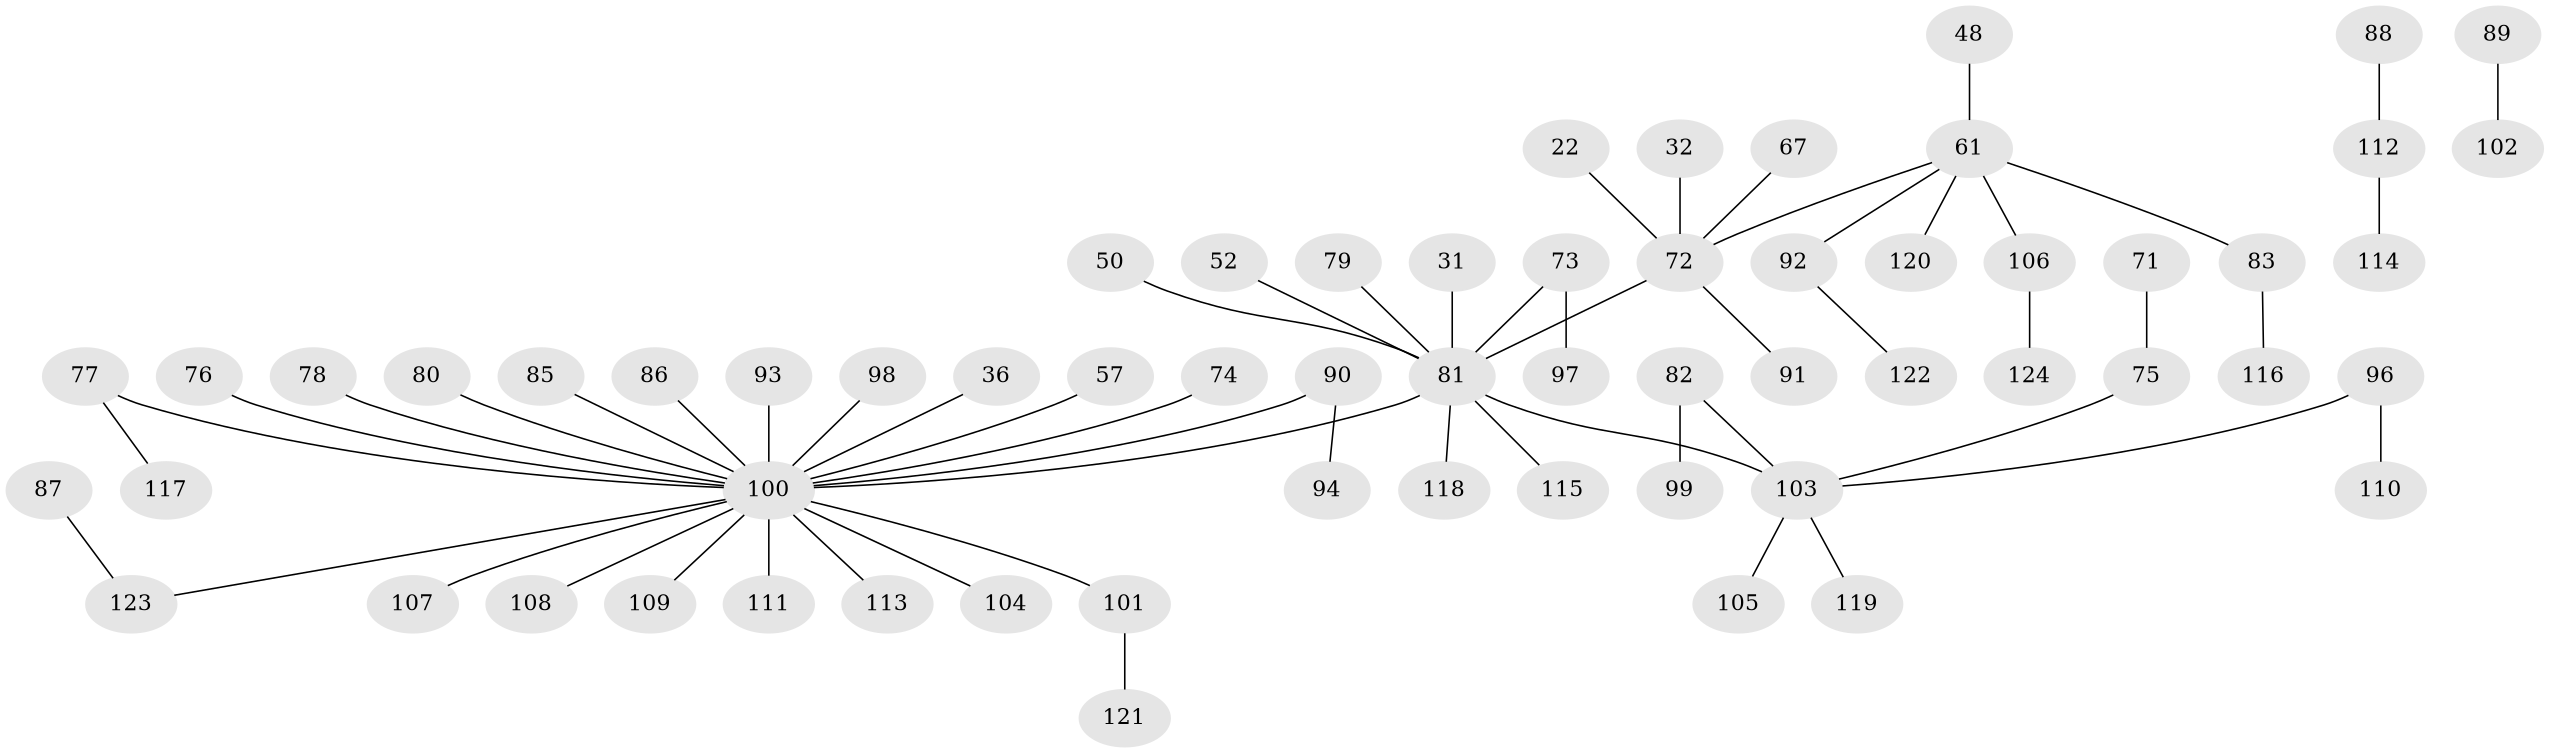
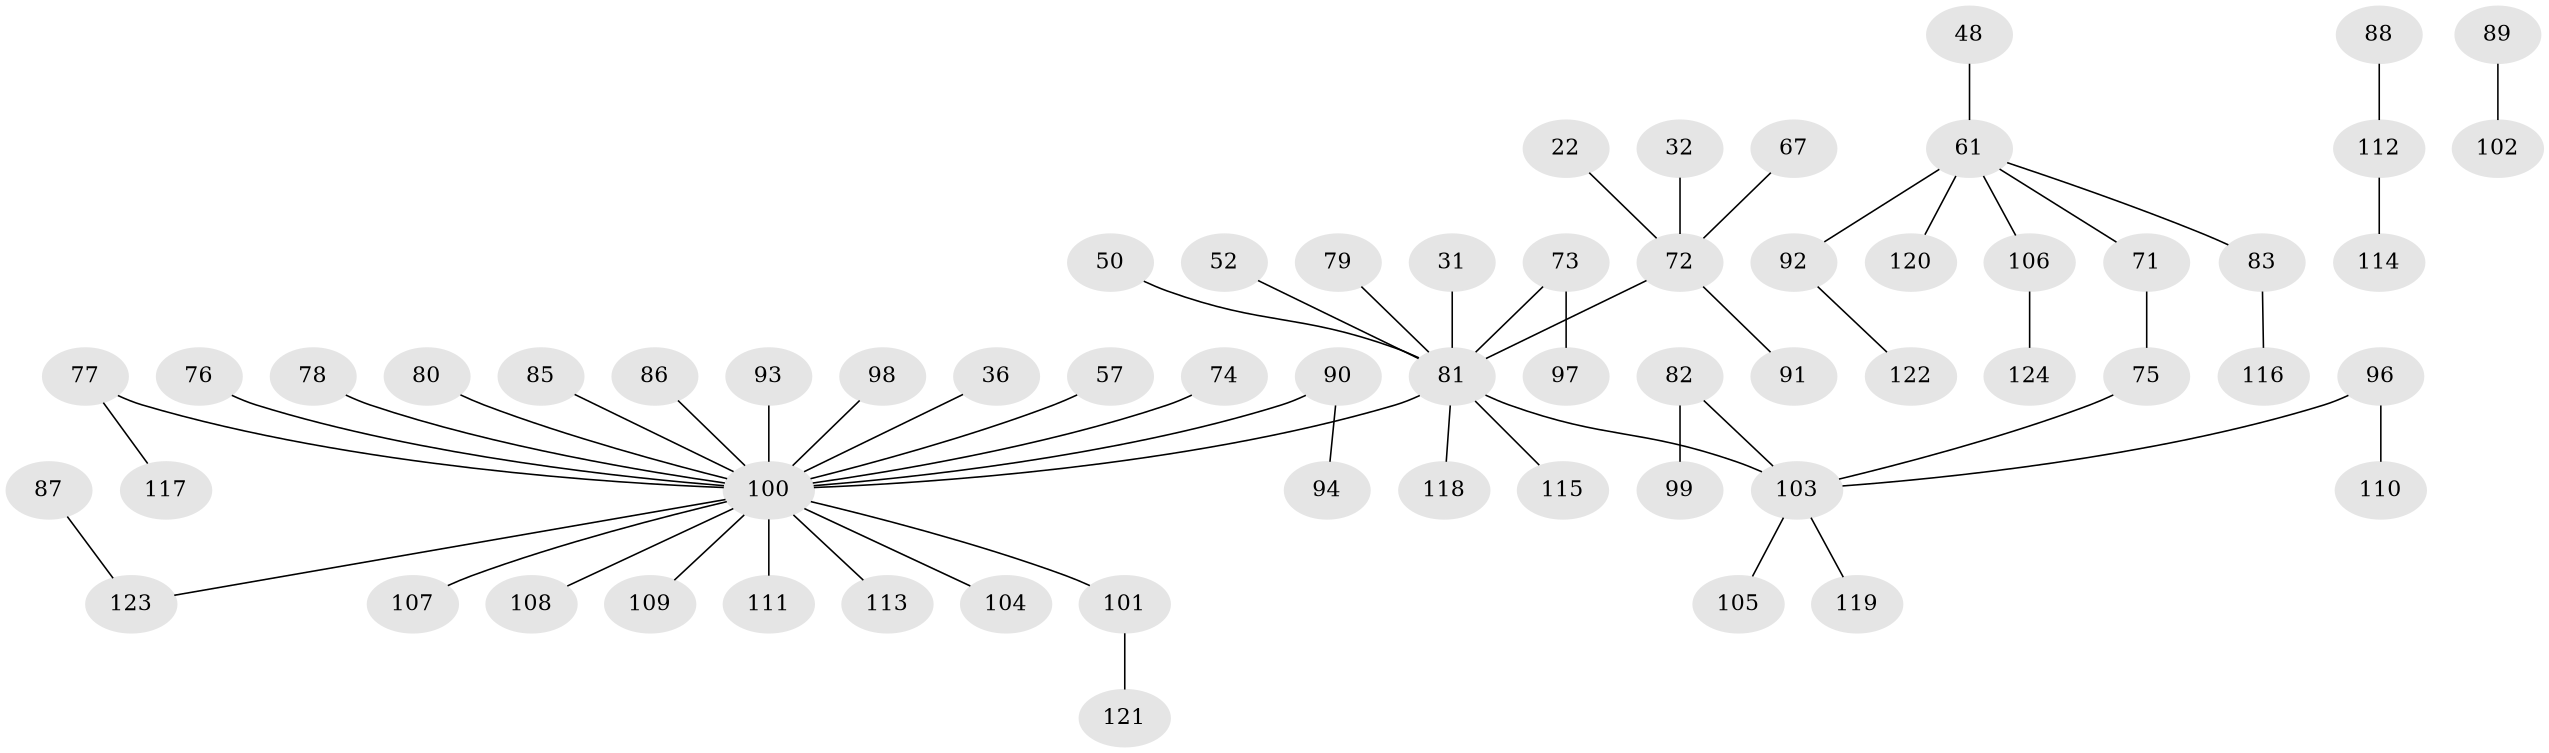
edge "61" -- "72": now "61" -- "71"
